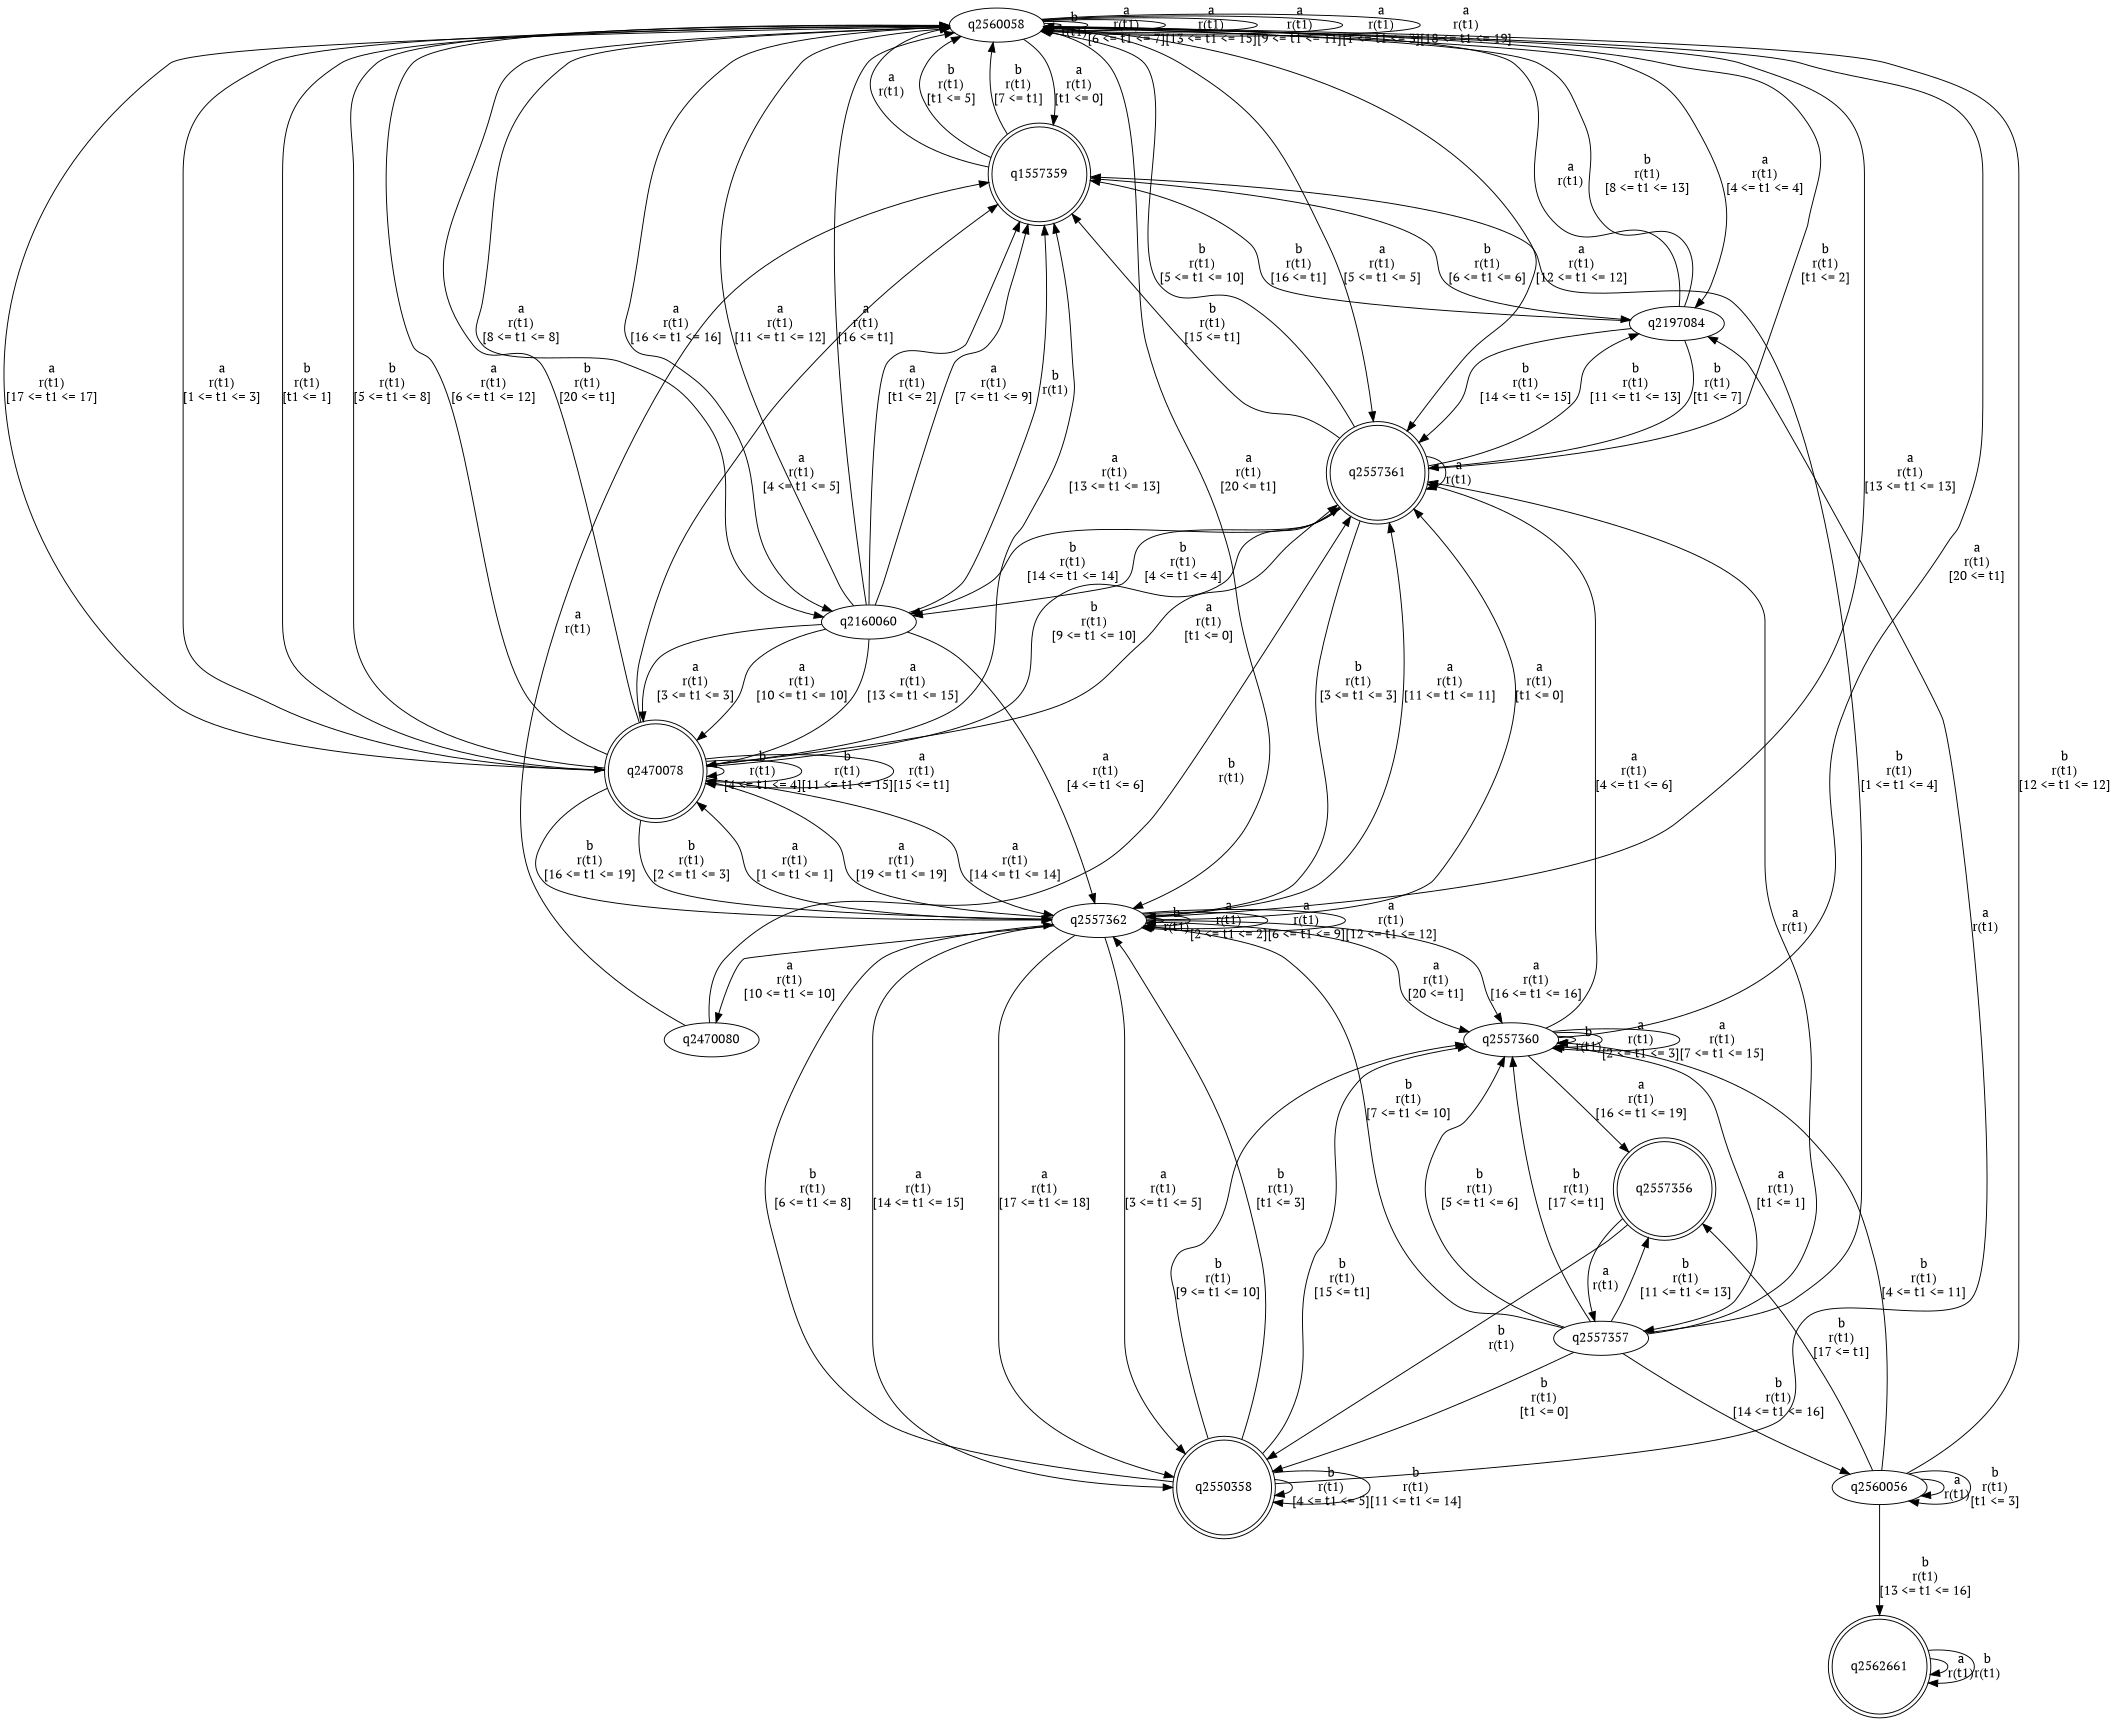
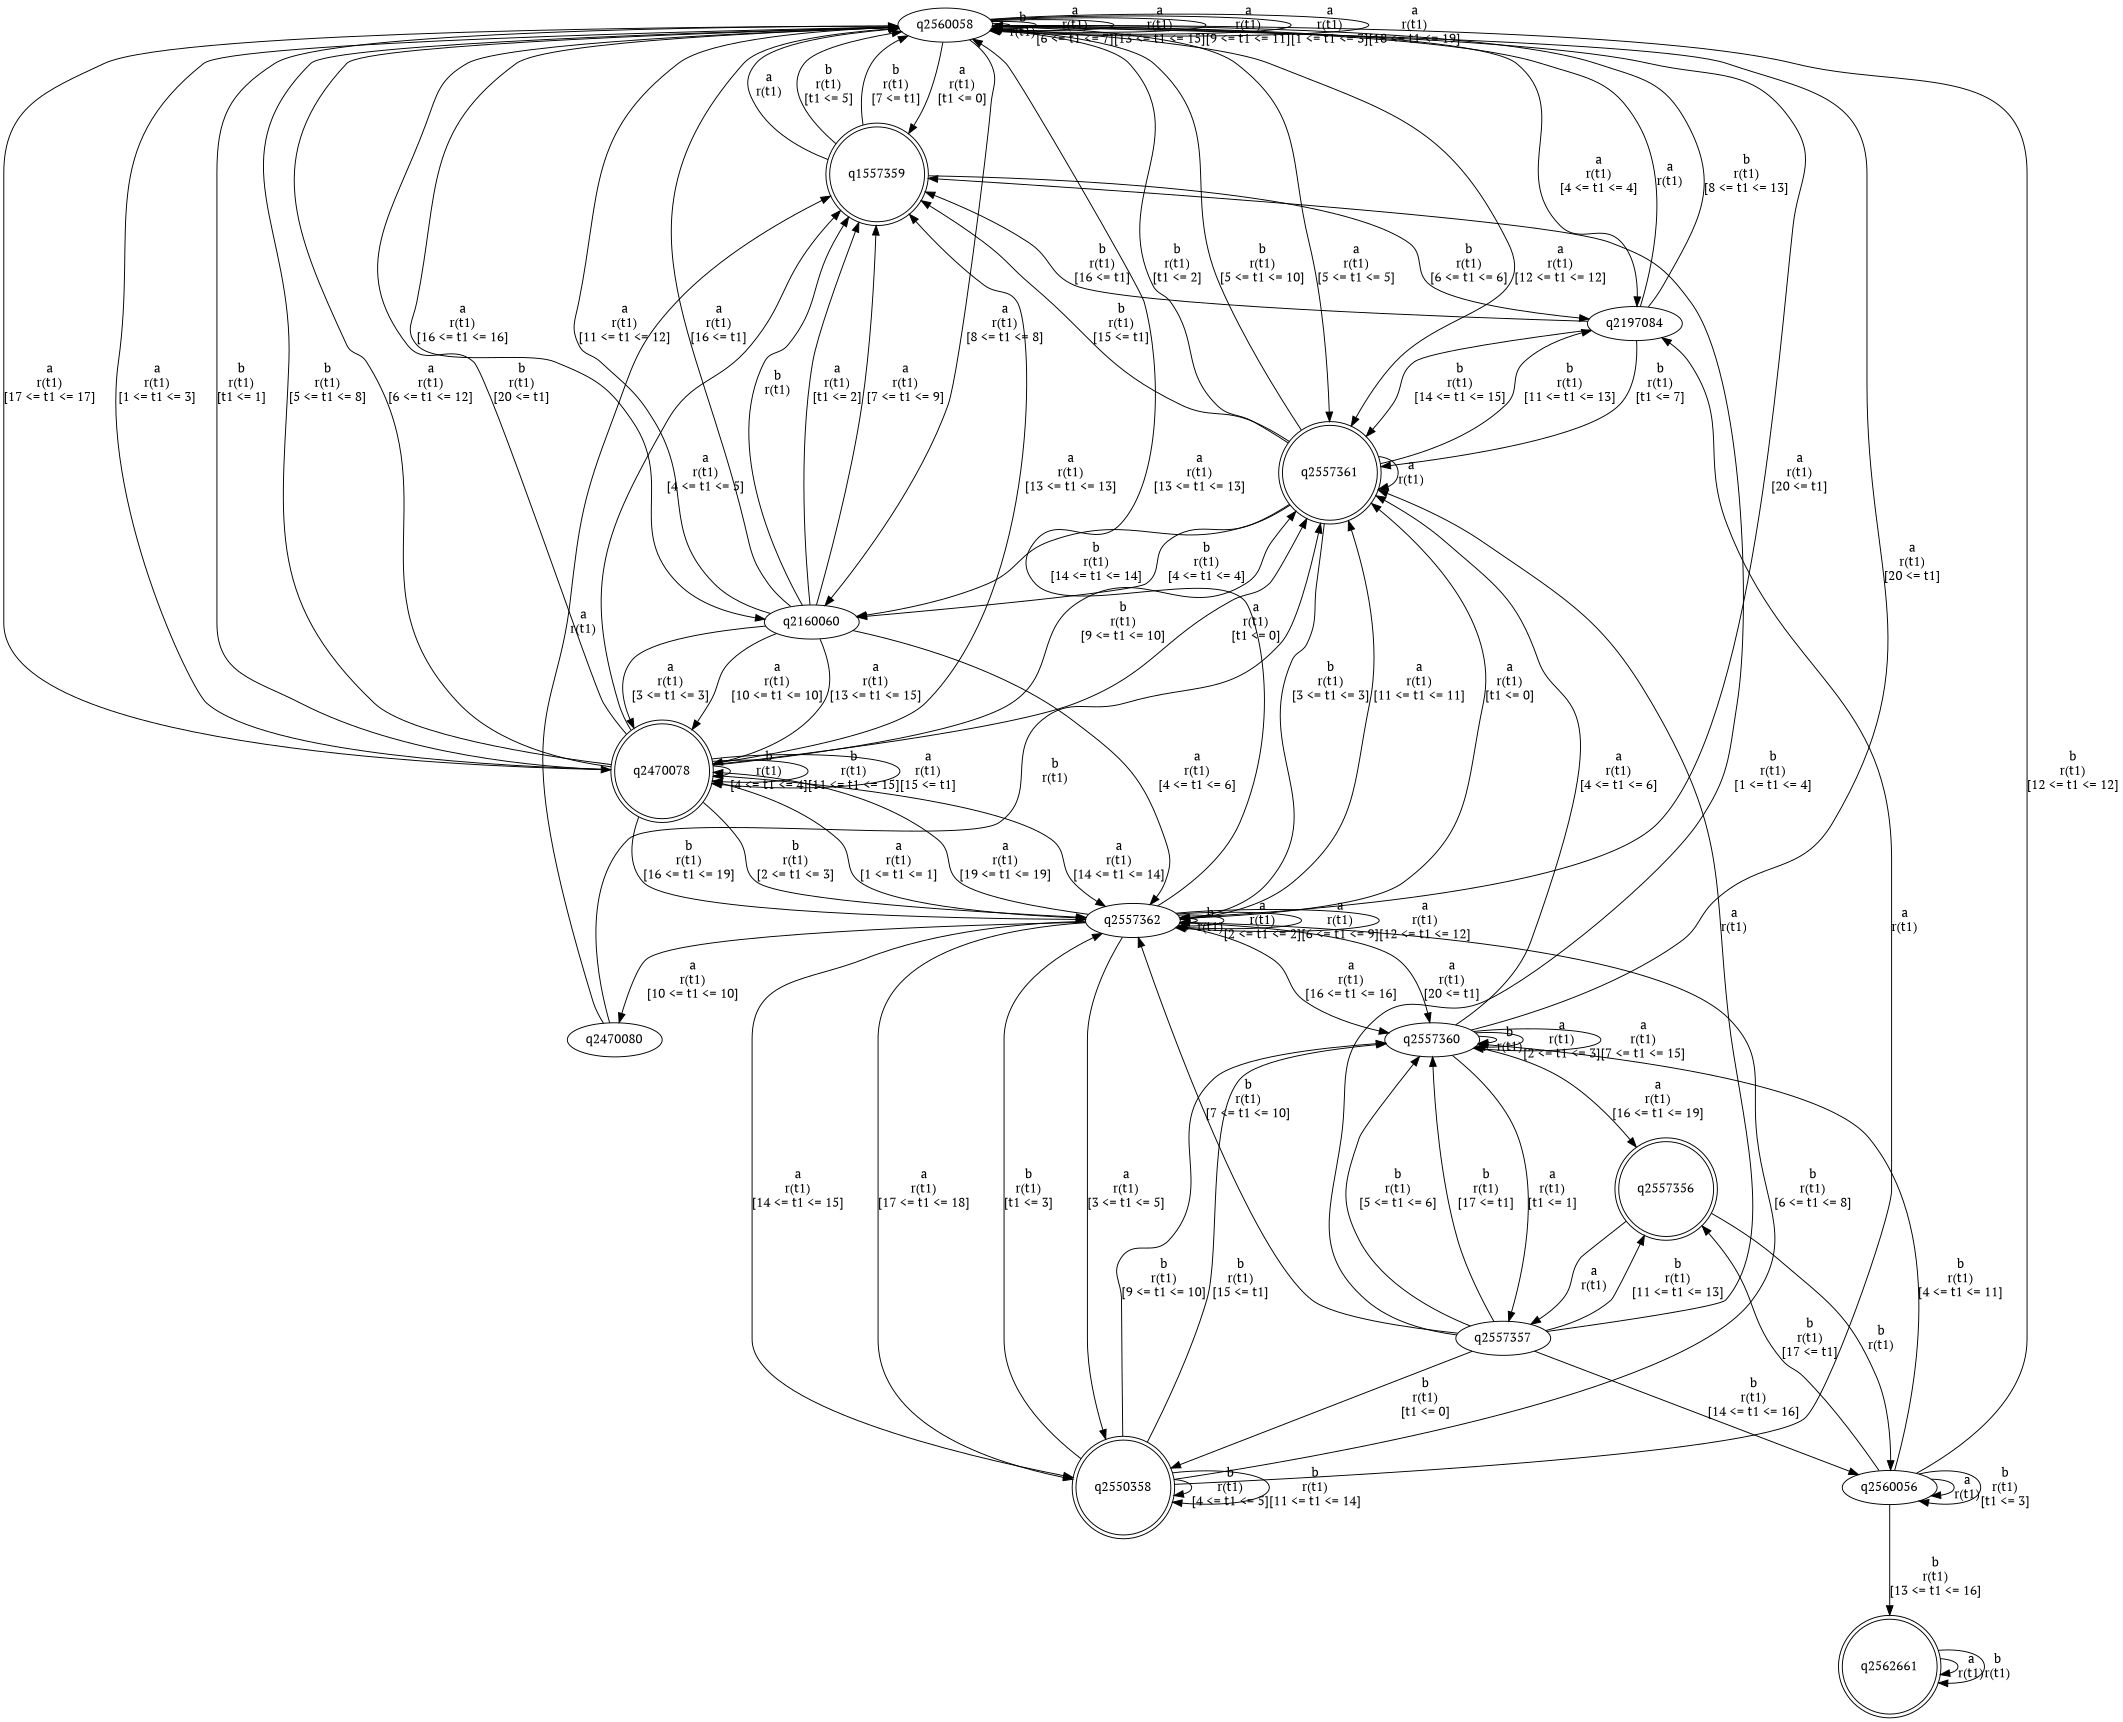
edge "q2557356" -> "q2550358": now "q2557356" -> "q2560056"
